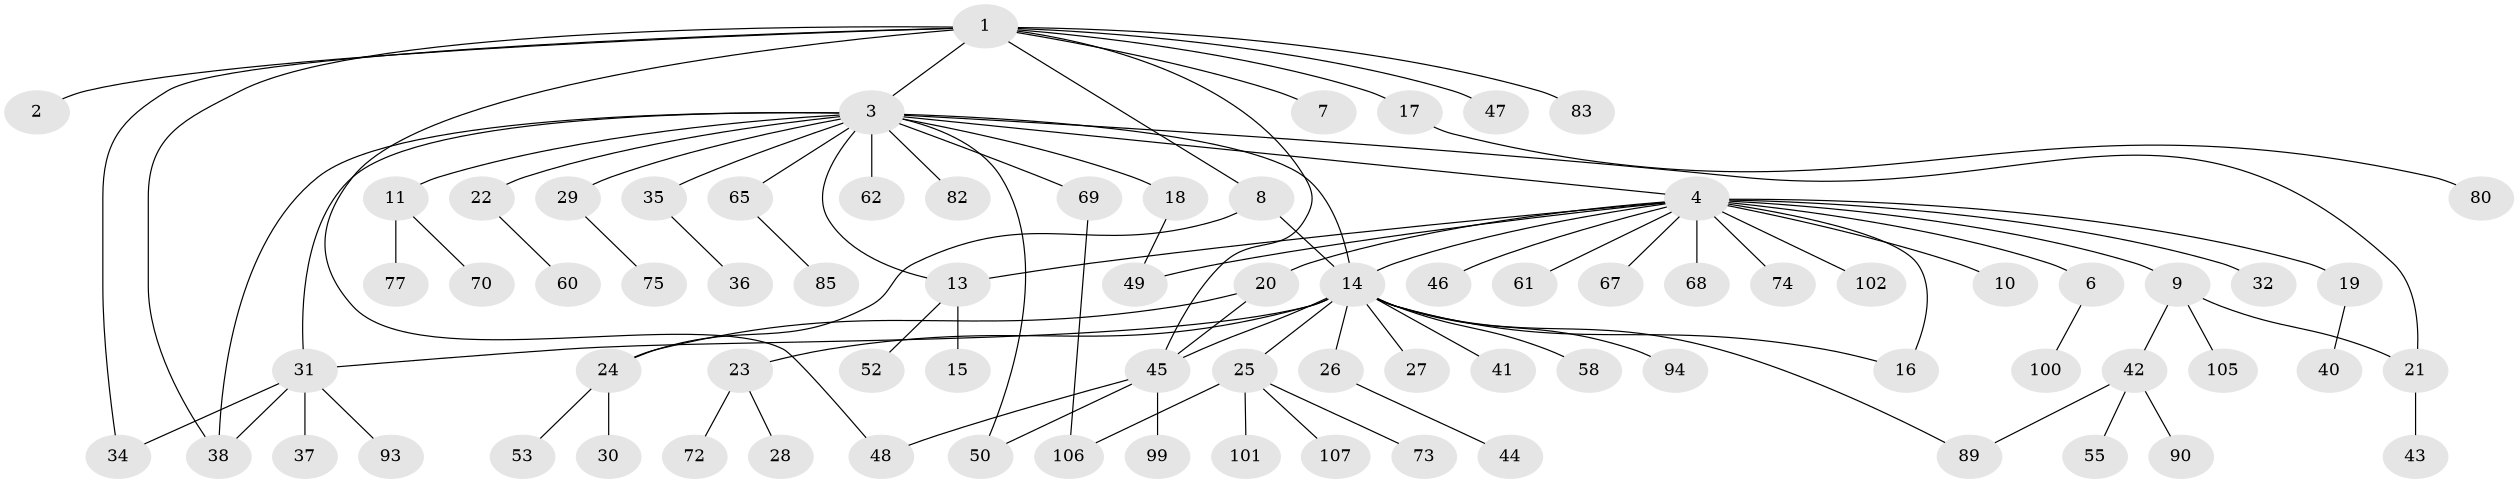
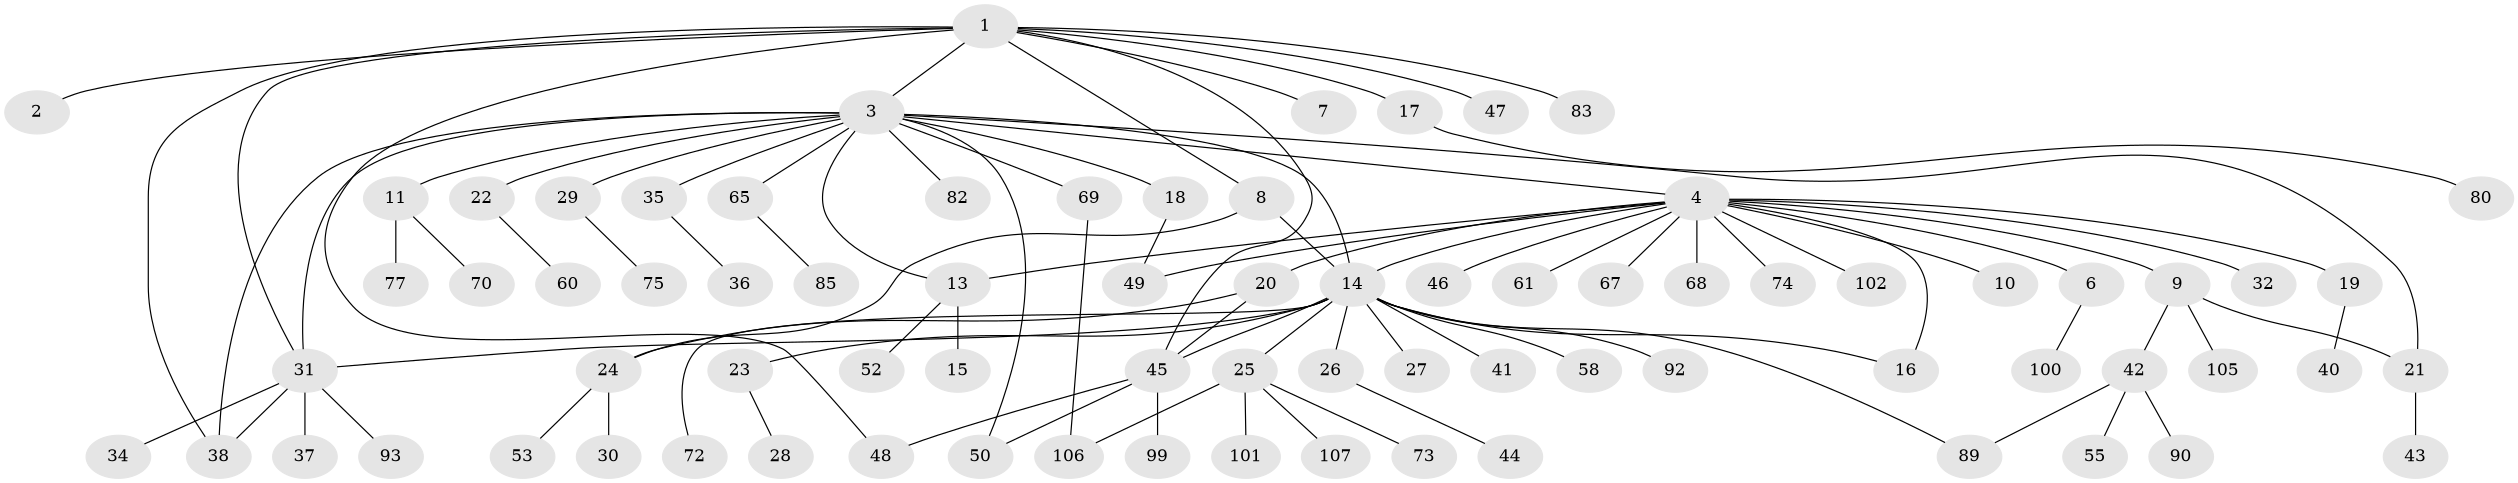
edge "1" -- "34": now "1" -- "31"
node "62": removed
node "94": label "94" -> "92"
edge "23" -- "72": now "14" -- "72"
